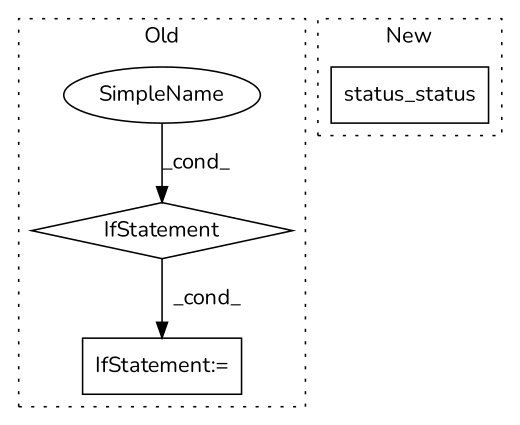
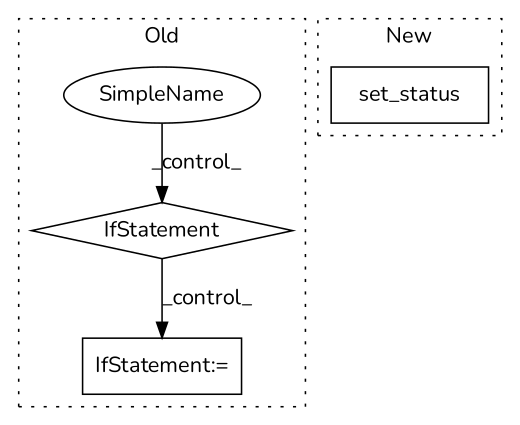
node "status_status": label "status_status" -> "set_status"
edge "SimpleName" -> "IfStatement": label "_cond_" -> "_control_"
edge "IfStatement" -> "IfStatement:=": label "_cond_" -> "_control_"
